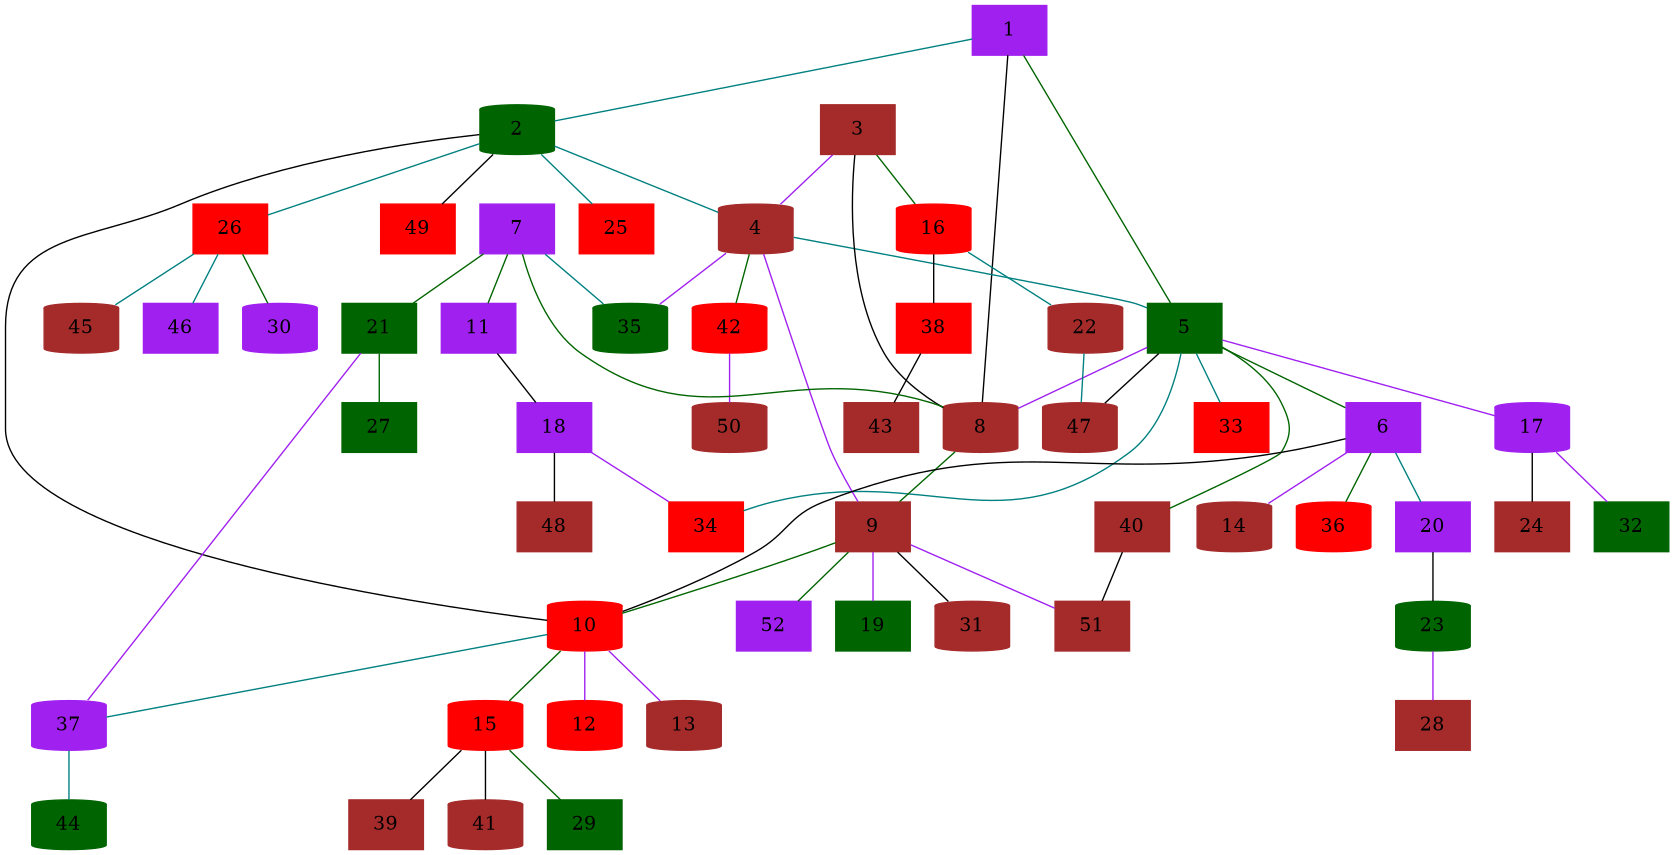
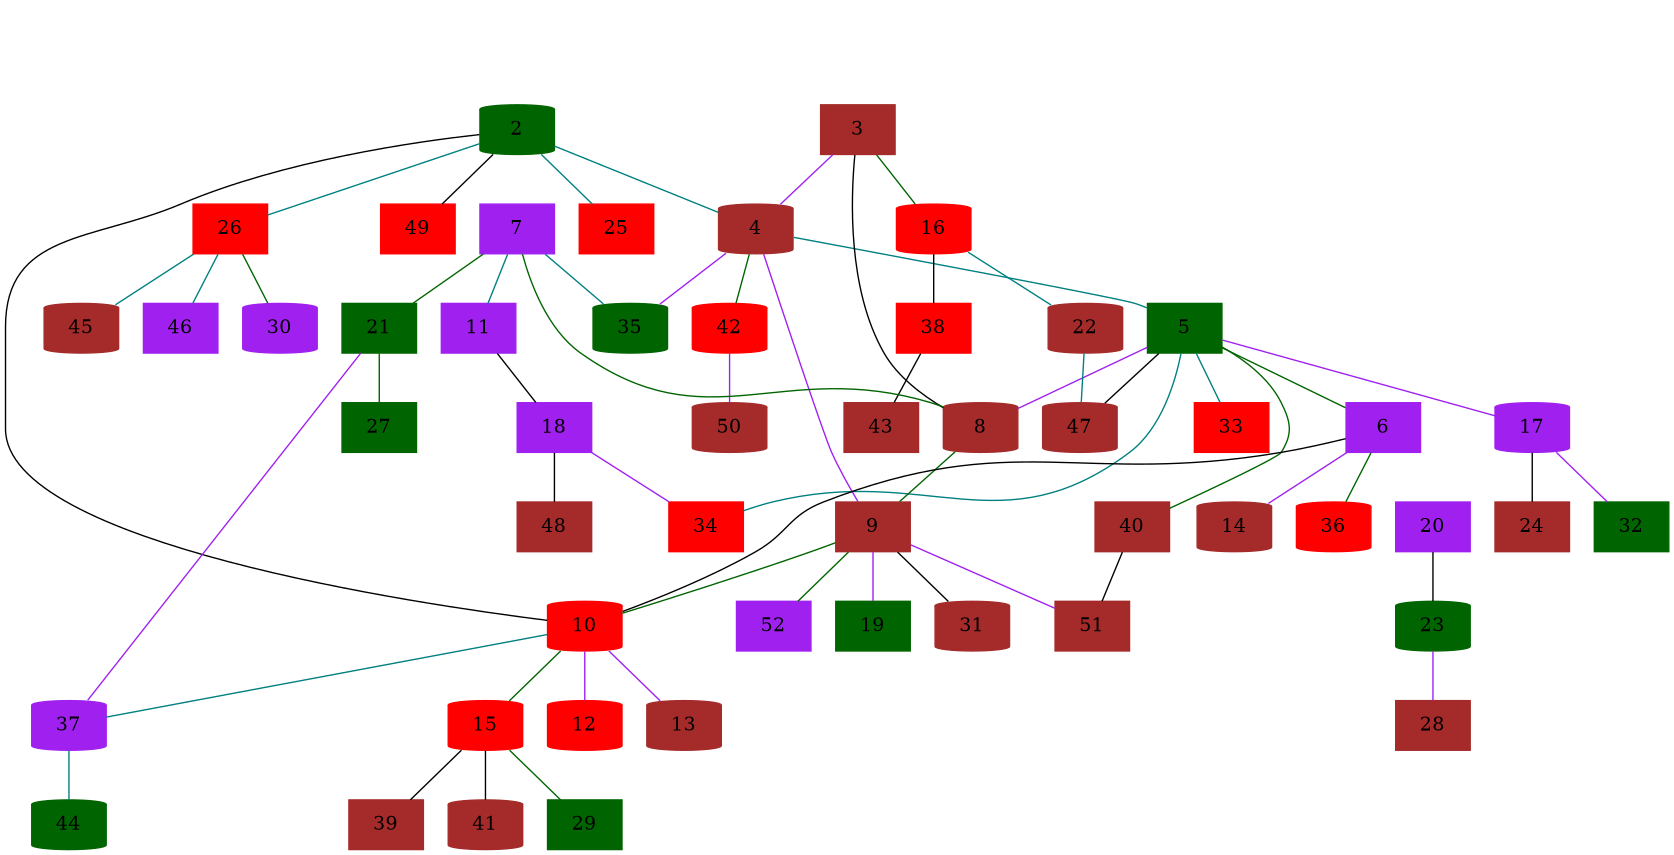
node "1": removed
edge "7" -- "11": color darkgreen -> teal
edge "6" -- "20": removed
